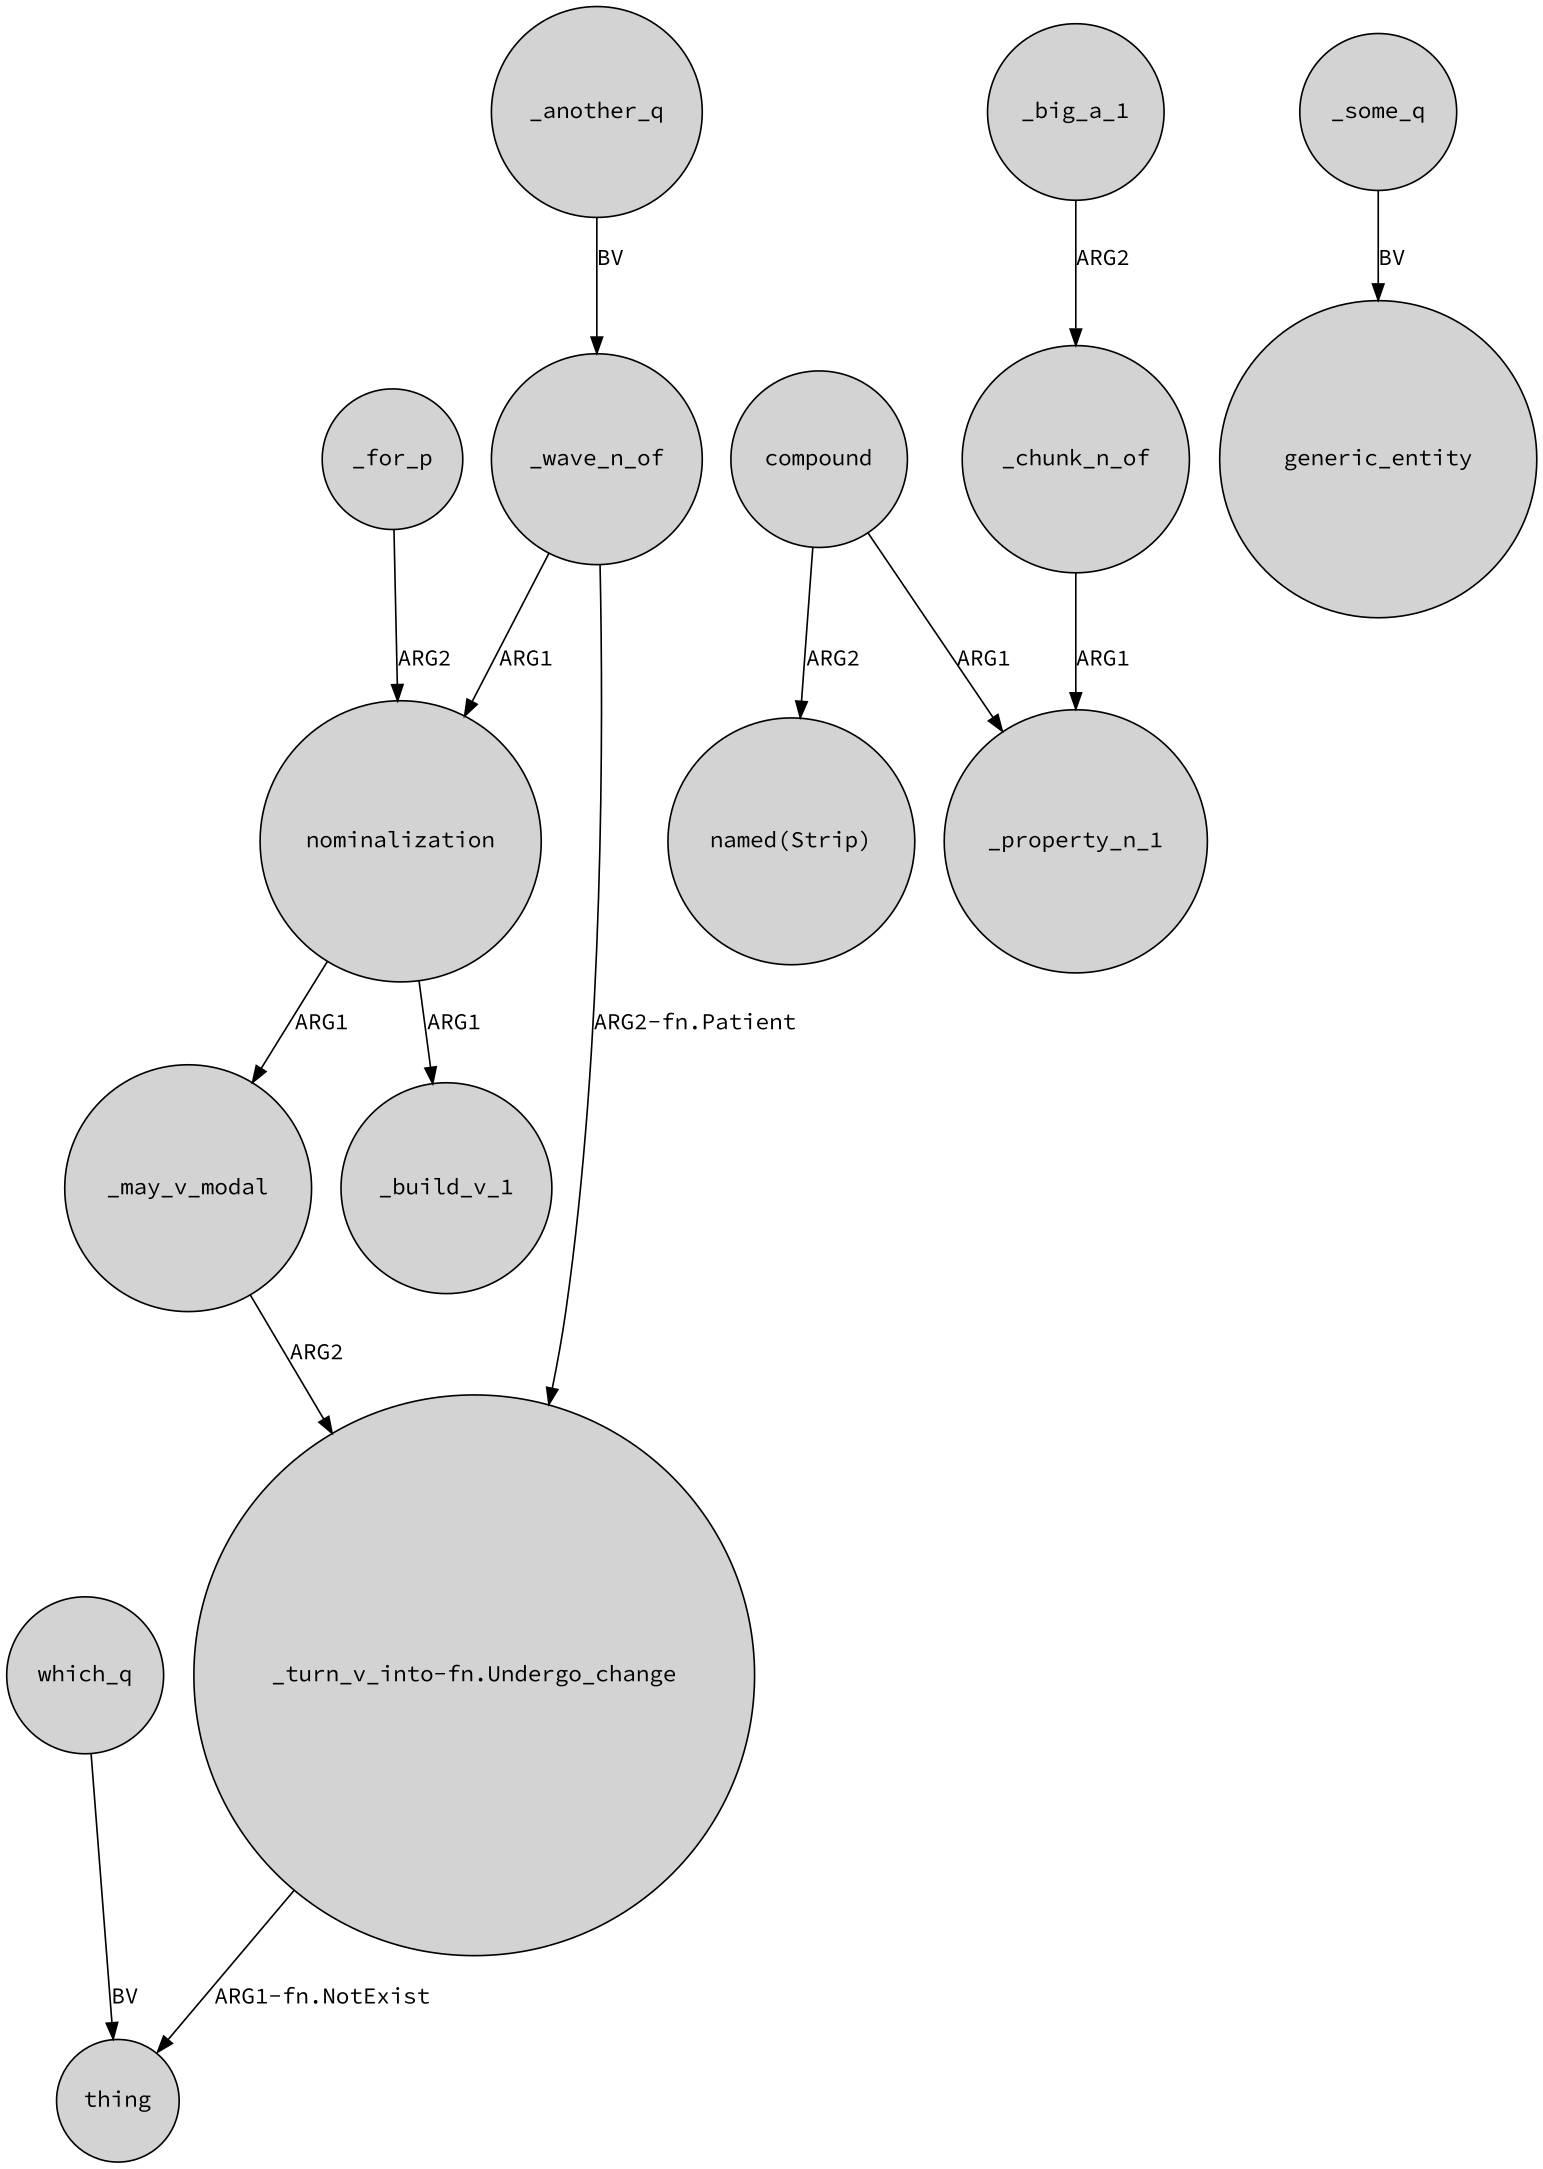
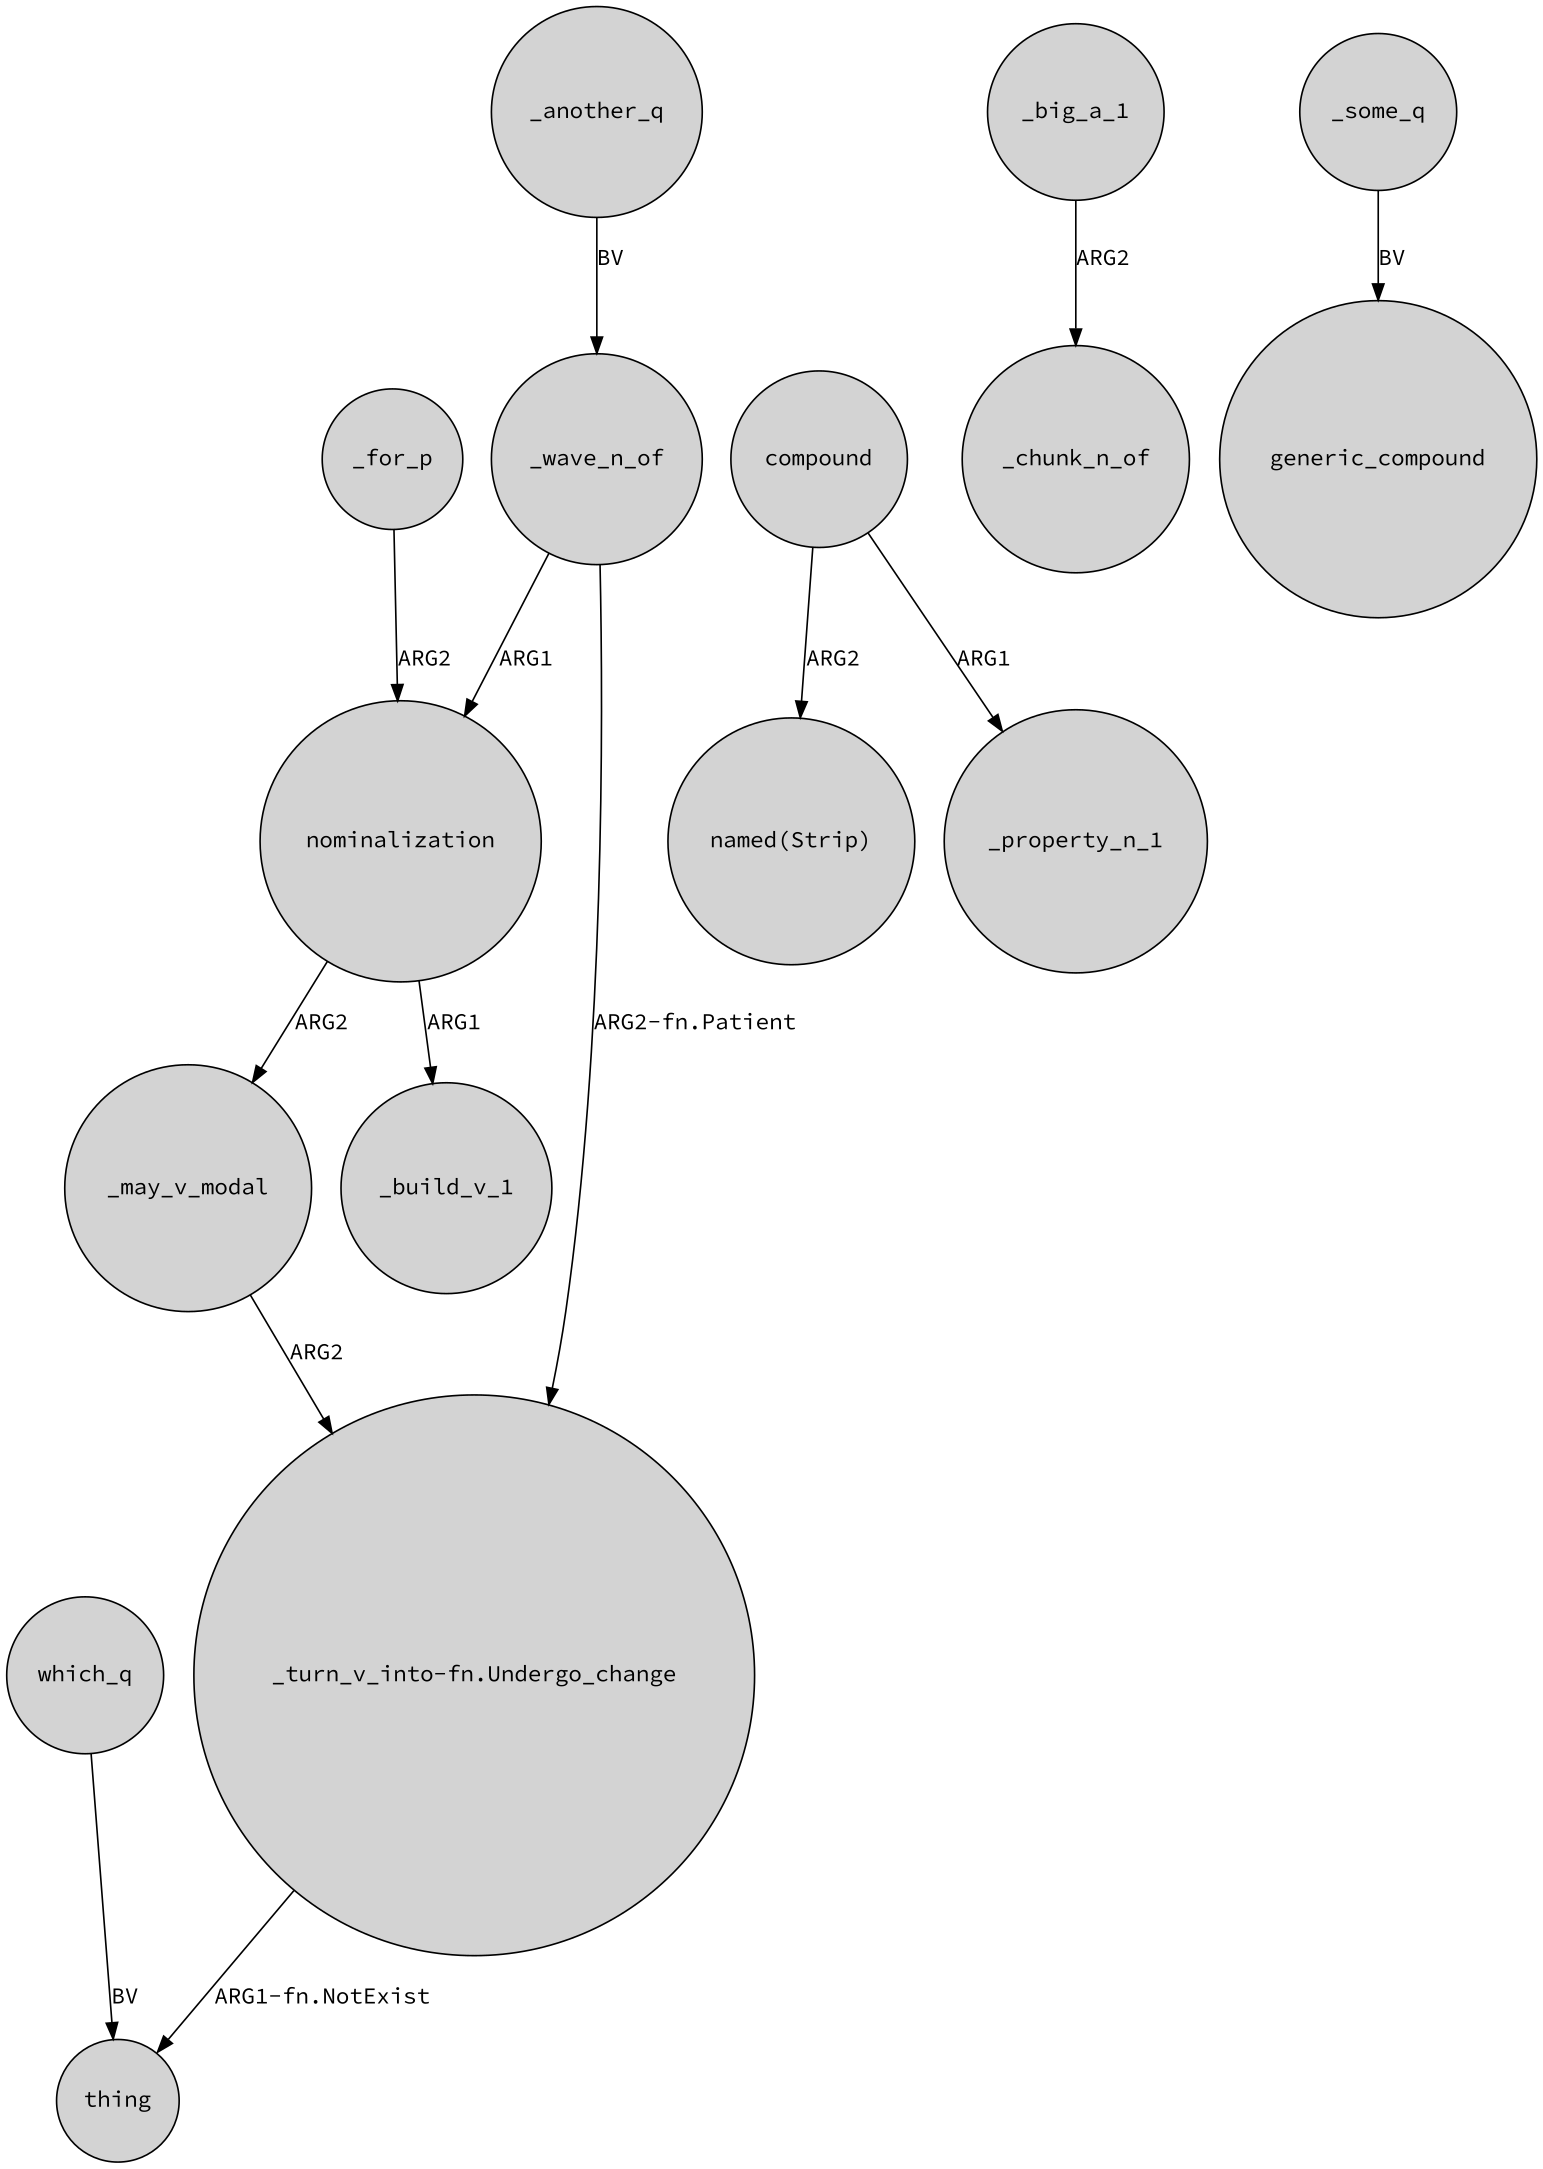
node "generic_entity": label "generic_entity" -> "generic_compound"
edge "_chunk_n_of" -> "_property_n_1": removed, label "ARG1"
edge "nominalization" -> "_may_v_modal": label "ARG1" -> "ARG2"
